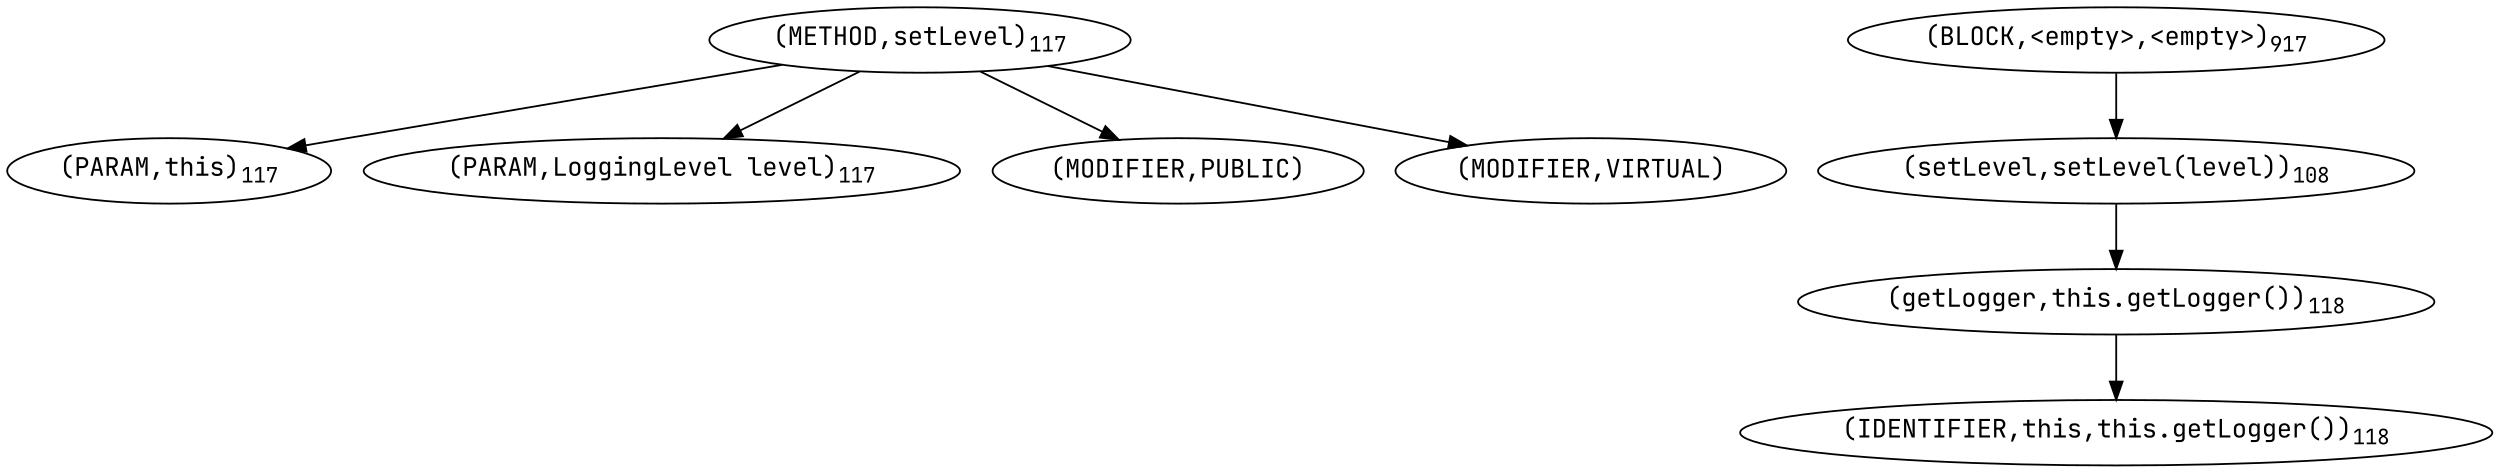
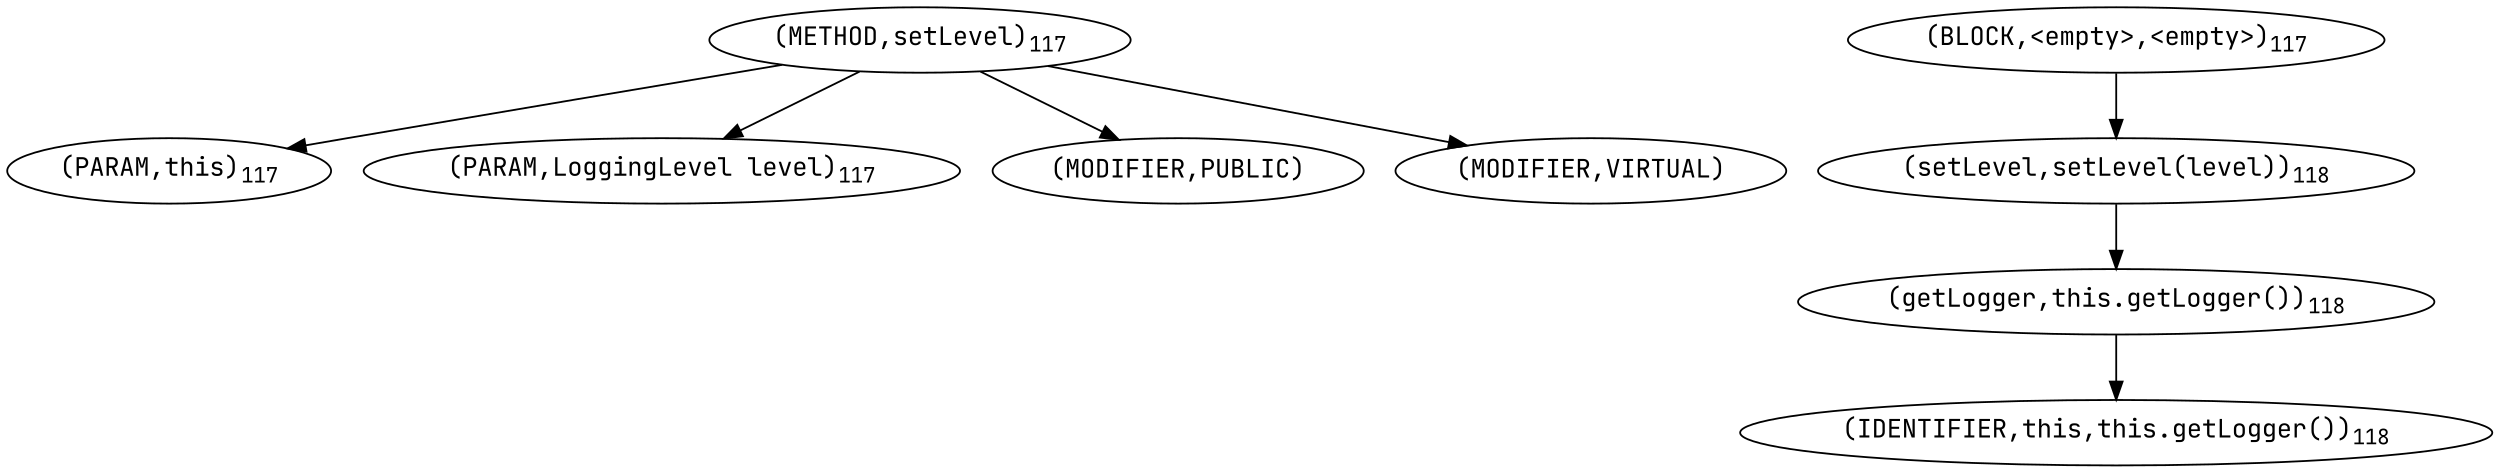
node "(BLOCK,<empty>,<empty>)": text "917" -> "117"
node "(setLevel,setLevel(level))": text "108" -> "118"
